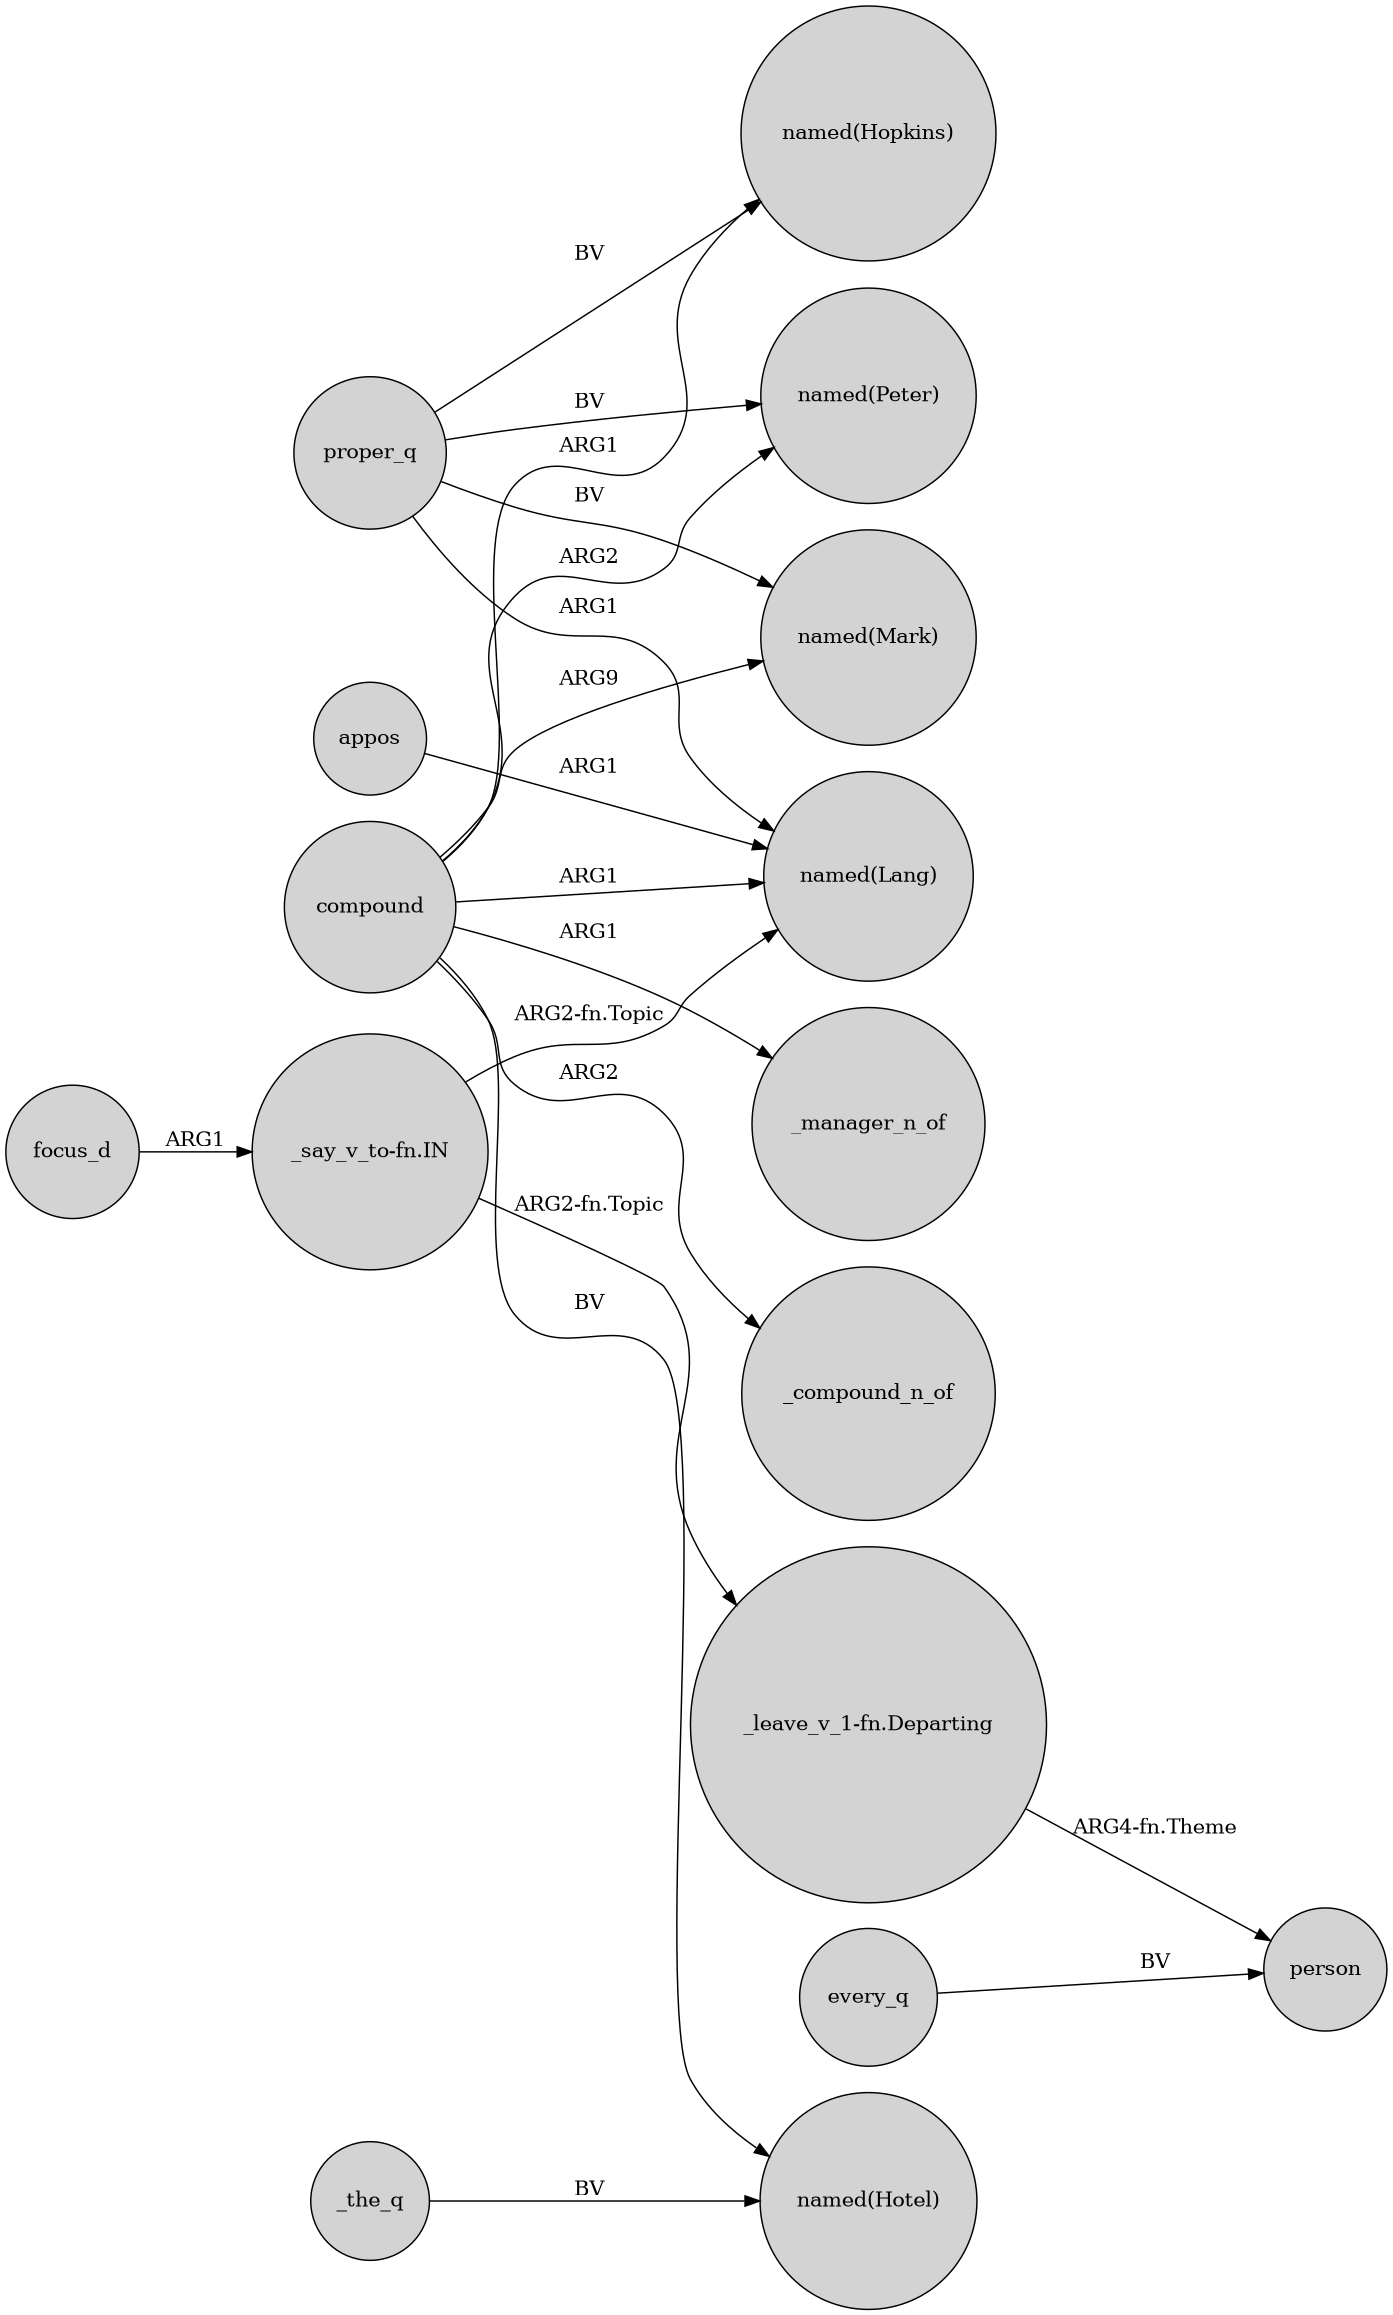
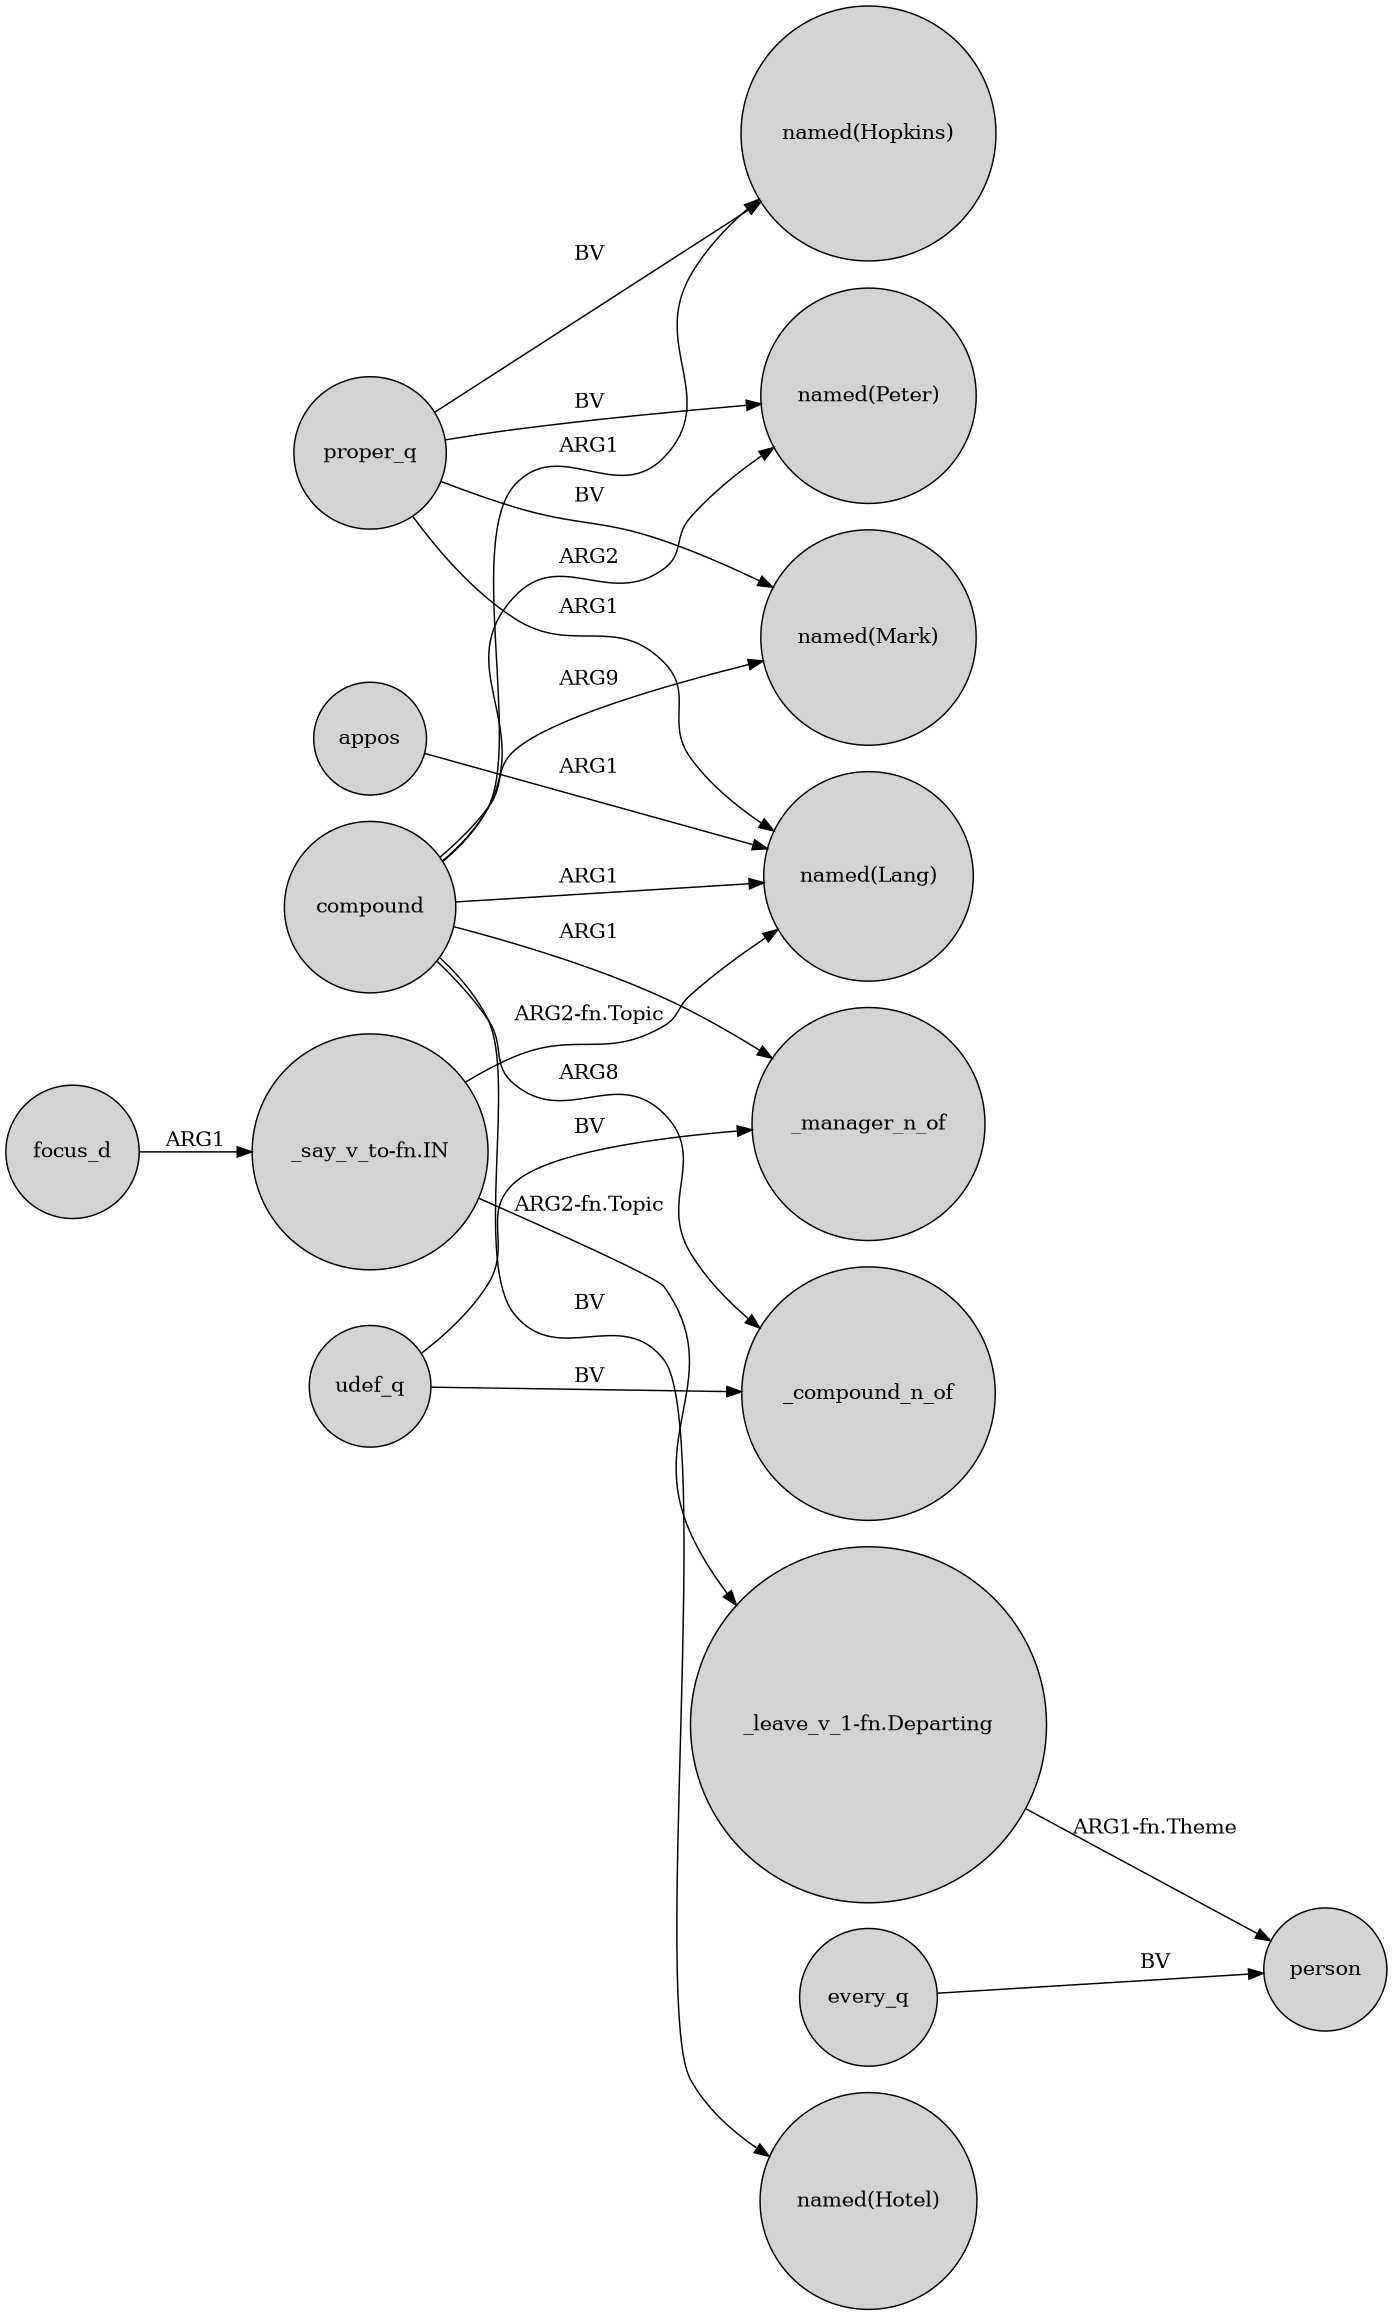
edge "compound" -> "_compound_n_of": label "ARG2" -> "ARG8"
node "udef_q": added
edge "_leave_v_1-fn.Departing" -> "person": label "ARG4-fn.Theme" -> "ARG1-fn.Theme"
node "_the_q": removed
